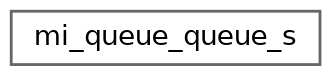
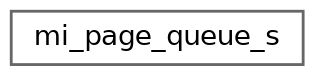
node "mi_queue_queue_s": label "mi_queue_queue_s" -> "mi_page_queue_s"
